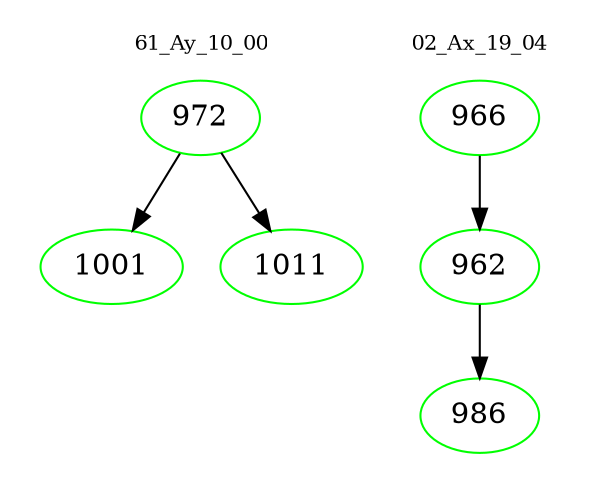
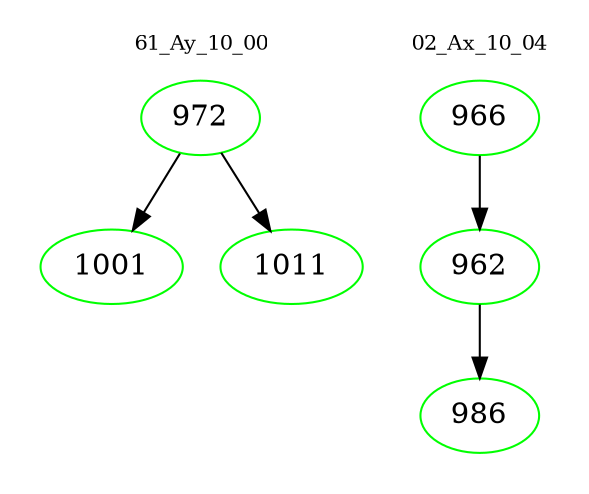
cluster "02_Ax_19_04": label "02_Ax_19_04" -> "02_Ax_10_04"
